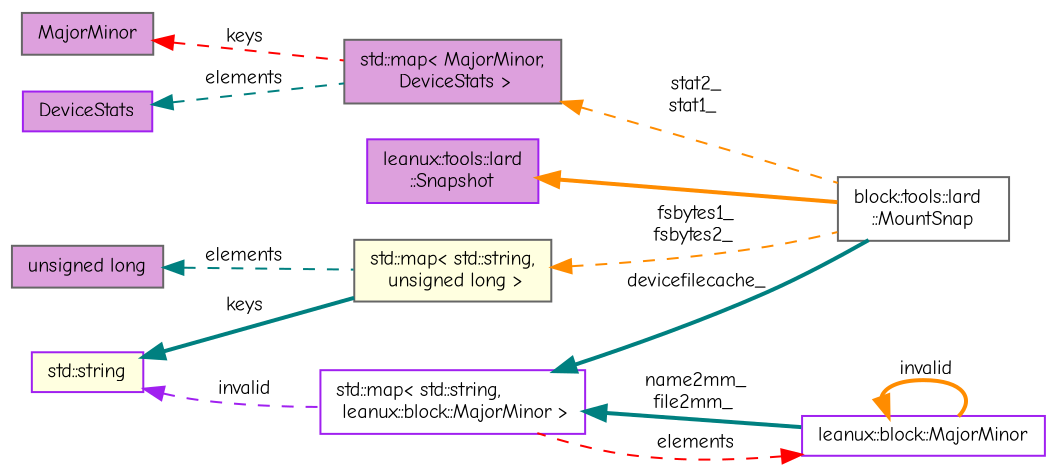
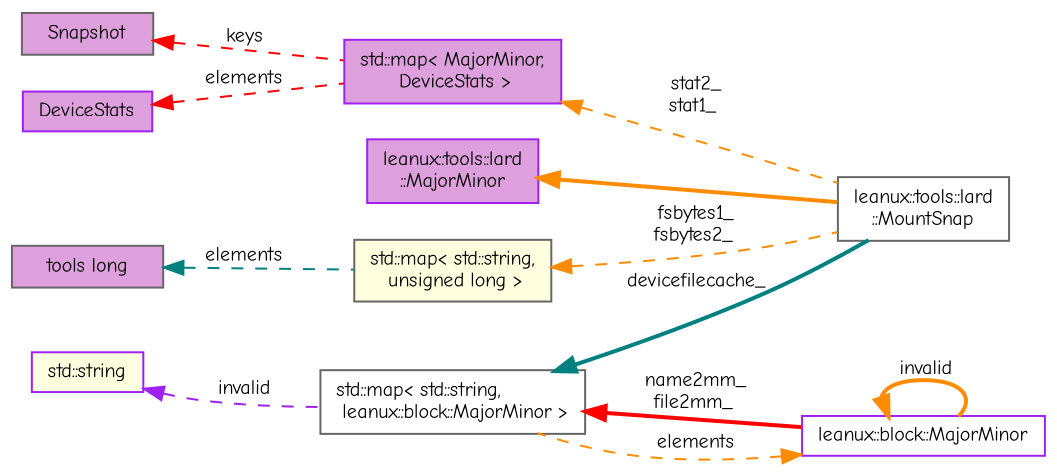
node "MajorMinor": label "MajorMinor" -> "Snapshot"
node "std::map< MajorMinor, DeviceStats >": color gray40 -> purple
edge "std::map< MajorMinor, DeviceStats >" -> "DeviceStats": color teal -> red
node "leanux::tools::lard ::Snapshot": label "leanux::tools::lard ::Snapshot" -> "leanux::tools::lard ::MajorMinor"
node "block::tools::lard ::MountSnap": label "block::tools::lard ::MountSnap" -> "leanux::tools::lard ::MountSnap"
node "unsigned long": label "unsigned long" -> "tools long"
edge "std::map< std::string, unsigned long >" -> "std::string": removed, label "keys"
node "std::map< std::string, leanux::block::MajorMinor >": color purple -> gray40
edge "leanux::block::MajorMinor" -> "std::map< std::string, leanux::block::MajorMinor >": color teal -> red
edge "std::map< std::string, leanux::block::MajorMinor >" -> "leanux::block::MajorMinor": color red -> darkorange
